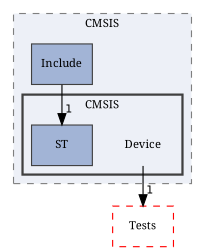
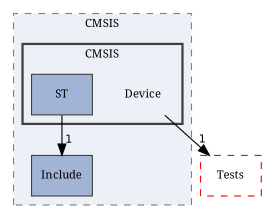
edge "Include" -> "ST": reversed
